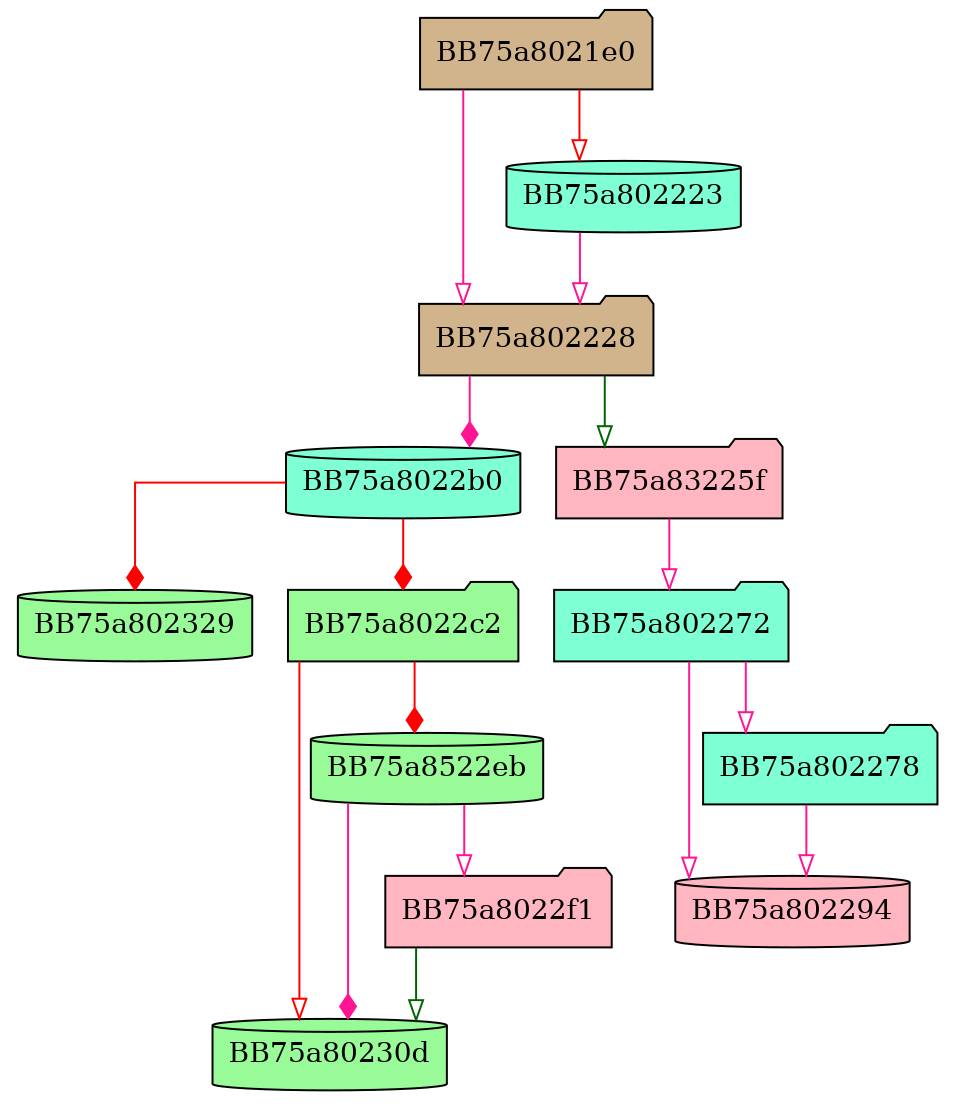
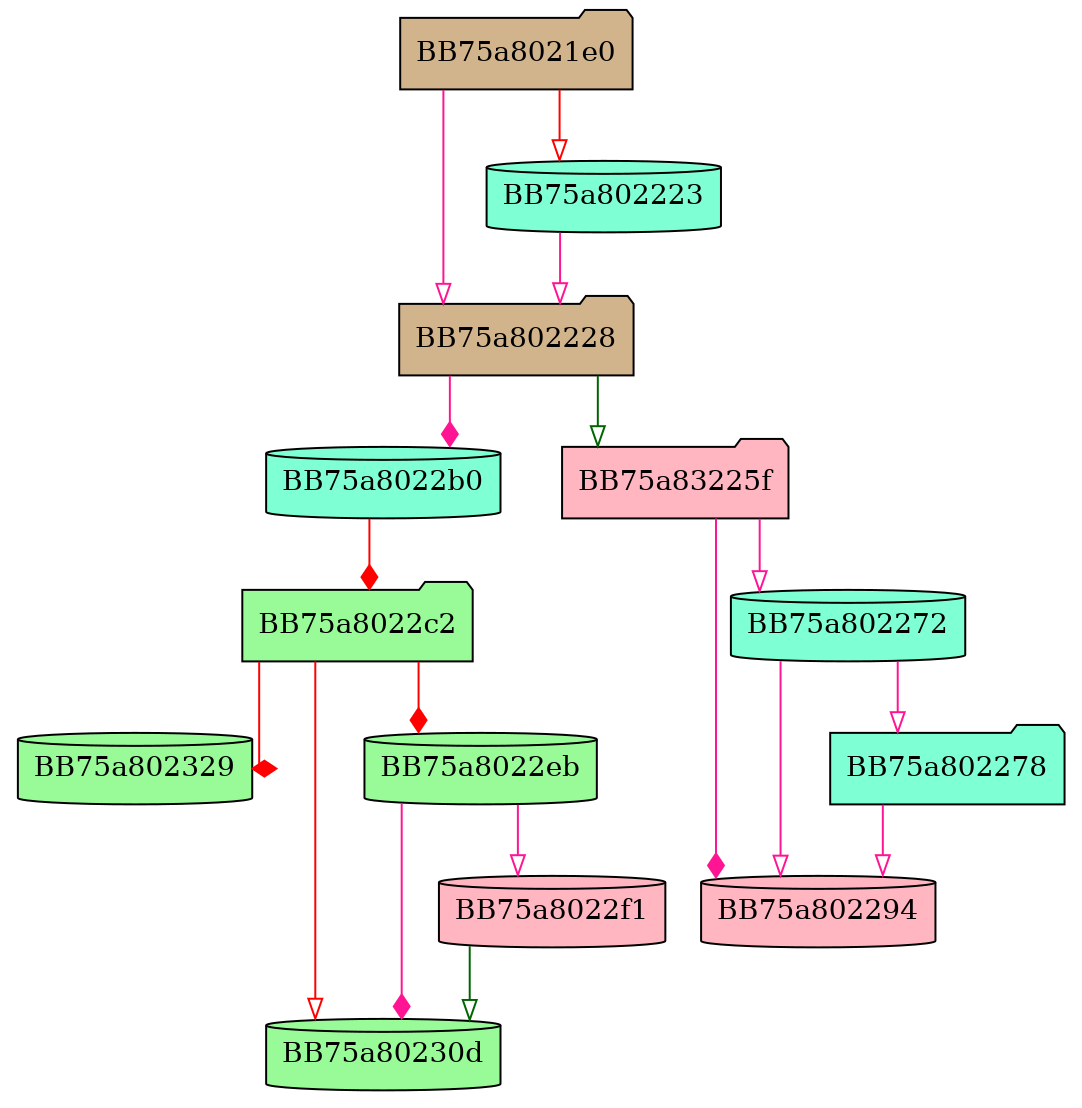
edge "BB75a8022b0" -> "BB75a802329": now "BB75a8022c2" -> "BB75a802329"
node "BB75a802272": shape folder -> cylinder
edge "BB75a83225f" -> "BB75a802294": added
node "BB75a8522eb": label "BB75a8522eb" -> "BB75a8022eb"
node "BB75a8022f1": shape folder -> cylinder
